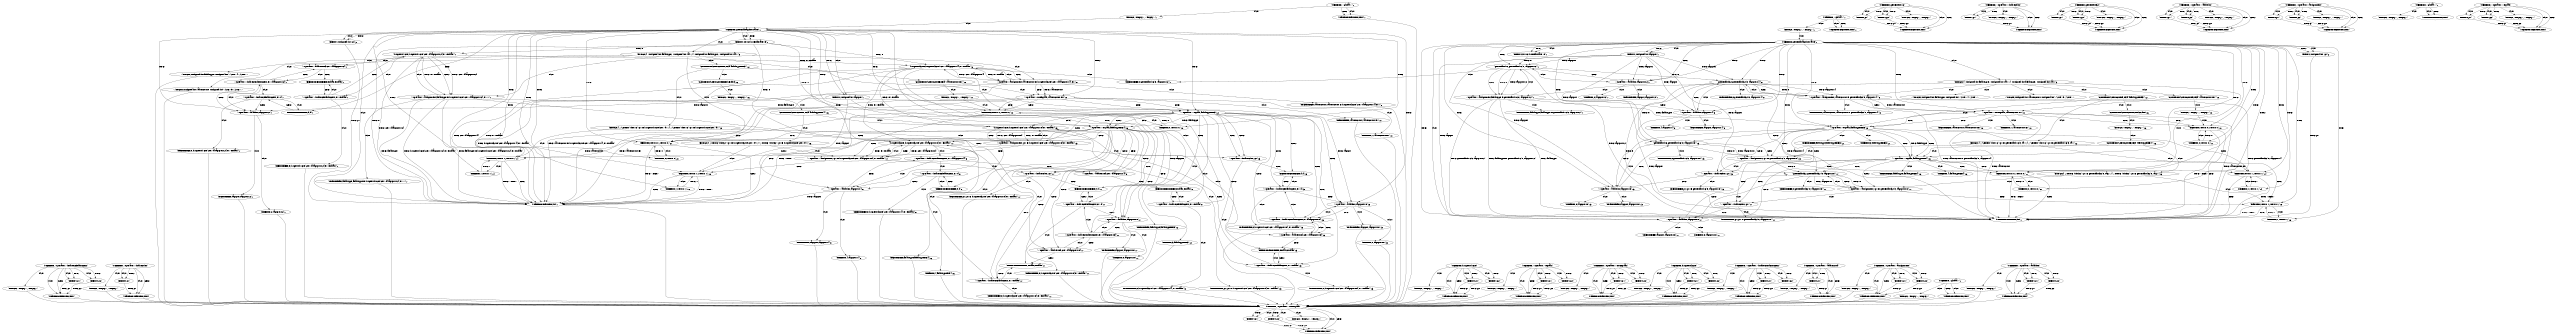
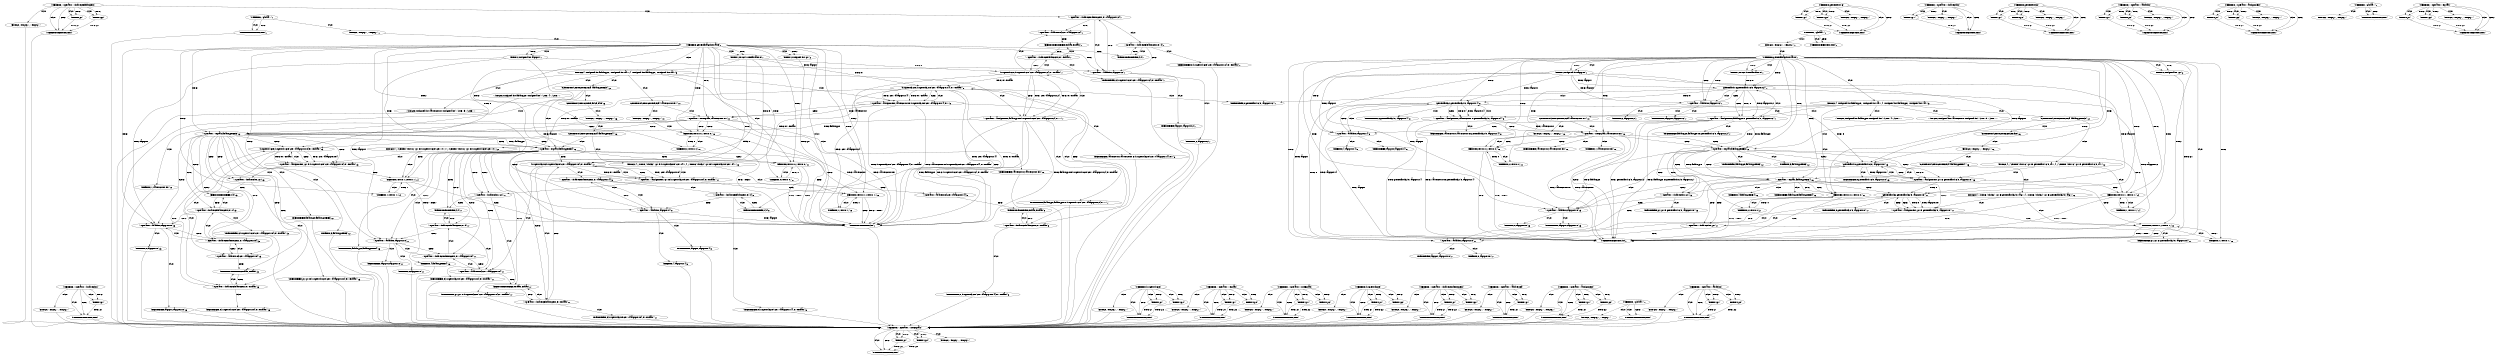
edge "(<operator>.addressOf,&e->d[tag_pos+2])" -> "(<operator>.indirectIndexAccess,e->d[tag_pos+2])": now "(METHOD,<operator>.indirectFieldAccess)" -> "(<operator>.indirectIndexAccess,e->d[tag_pos+2])"
edge "(<operator>.assignment,*pv = get_exif_ui16(e, tag_pos+8))" -> "(get_exif_ui16,get_exif_ui16(e, tag_pos+8))": added, label "AST:"
edge "(<operator>.assignment,*pv = get_exif_ui32(e, tag_pos+8))" -> "(get_exif_ui32,get_exif_ui32(e, tag_pos+8))": label "AST: " -> "CFG: "
